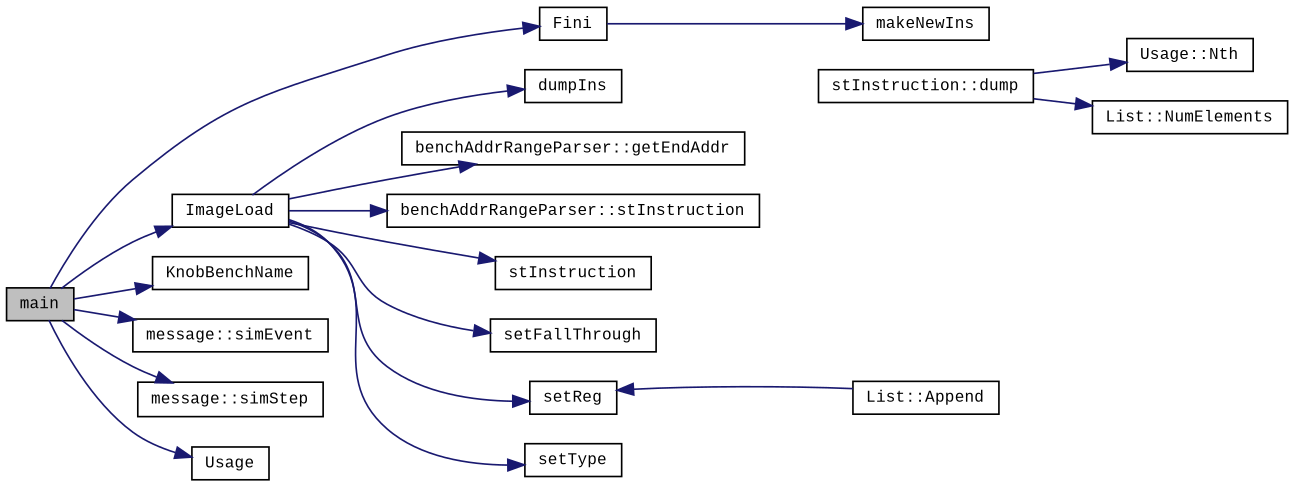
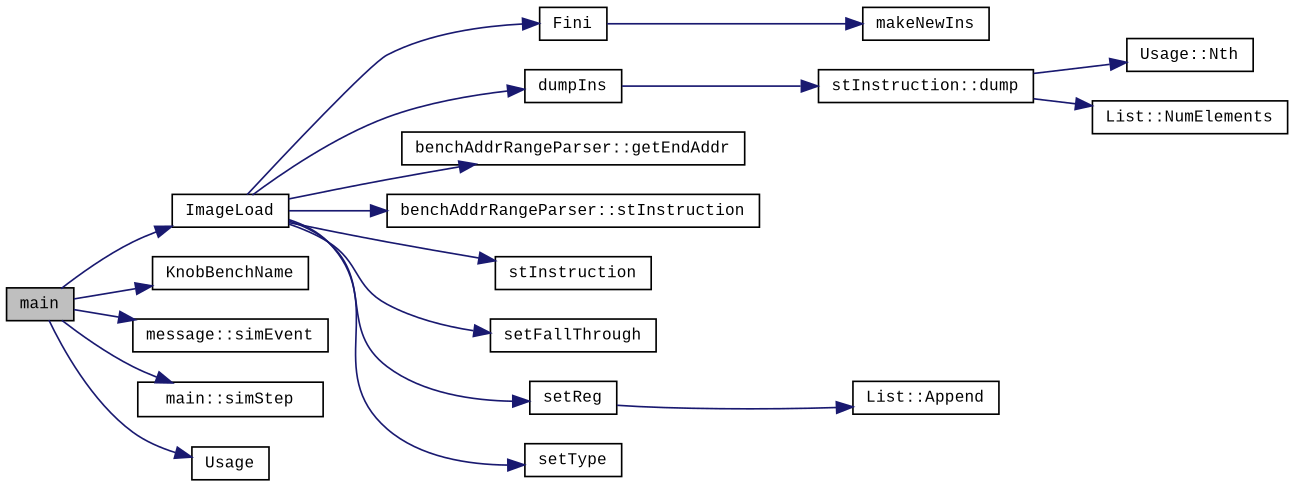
edge "dumpIns" -> "stInstruction::dump": added
edge "main" -> "Fini": now "ImageLoad" -> "Fini"
edge "List::Append" -> "setReg": reversed
node "message::simStep": label "message::simStep" -> "main::simStep"
